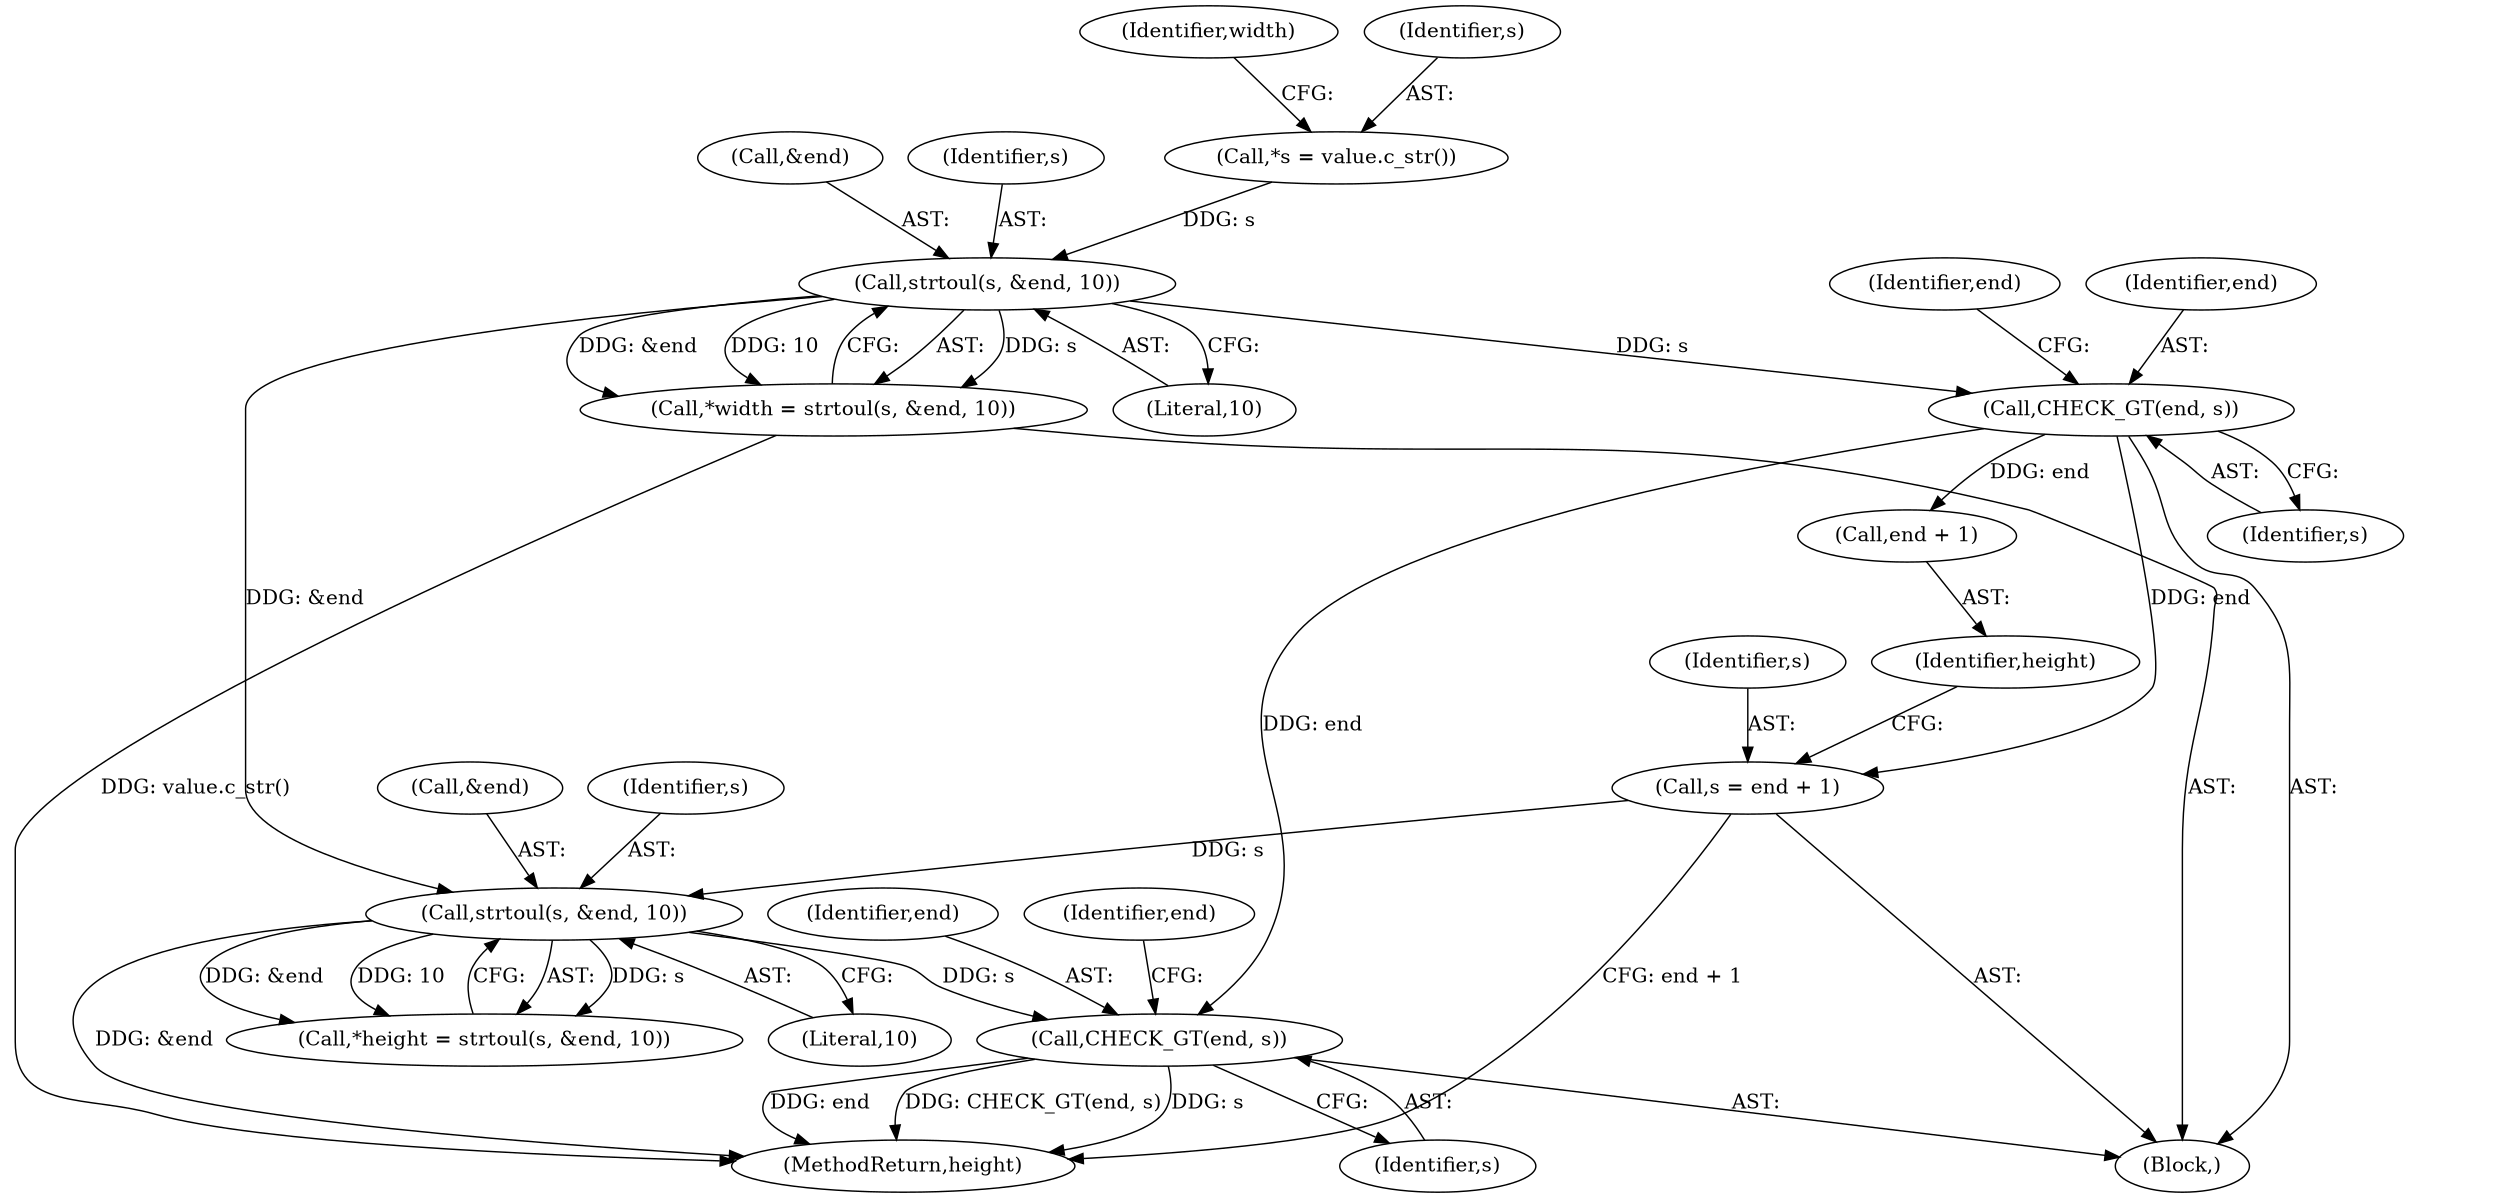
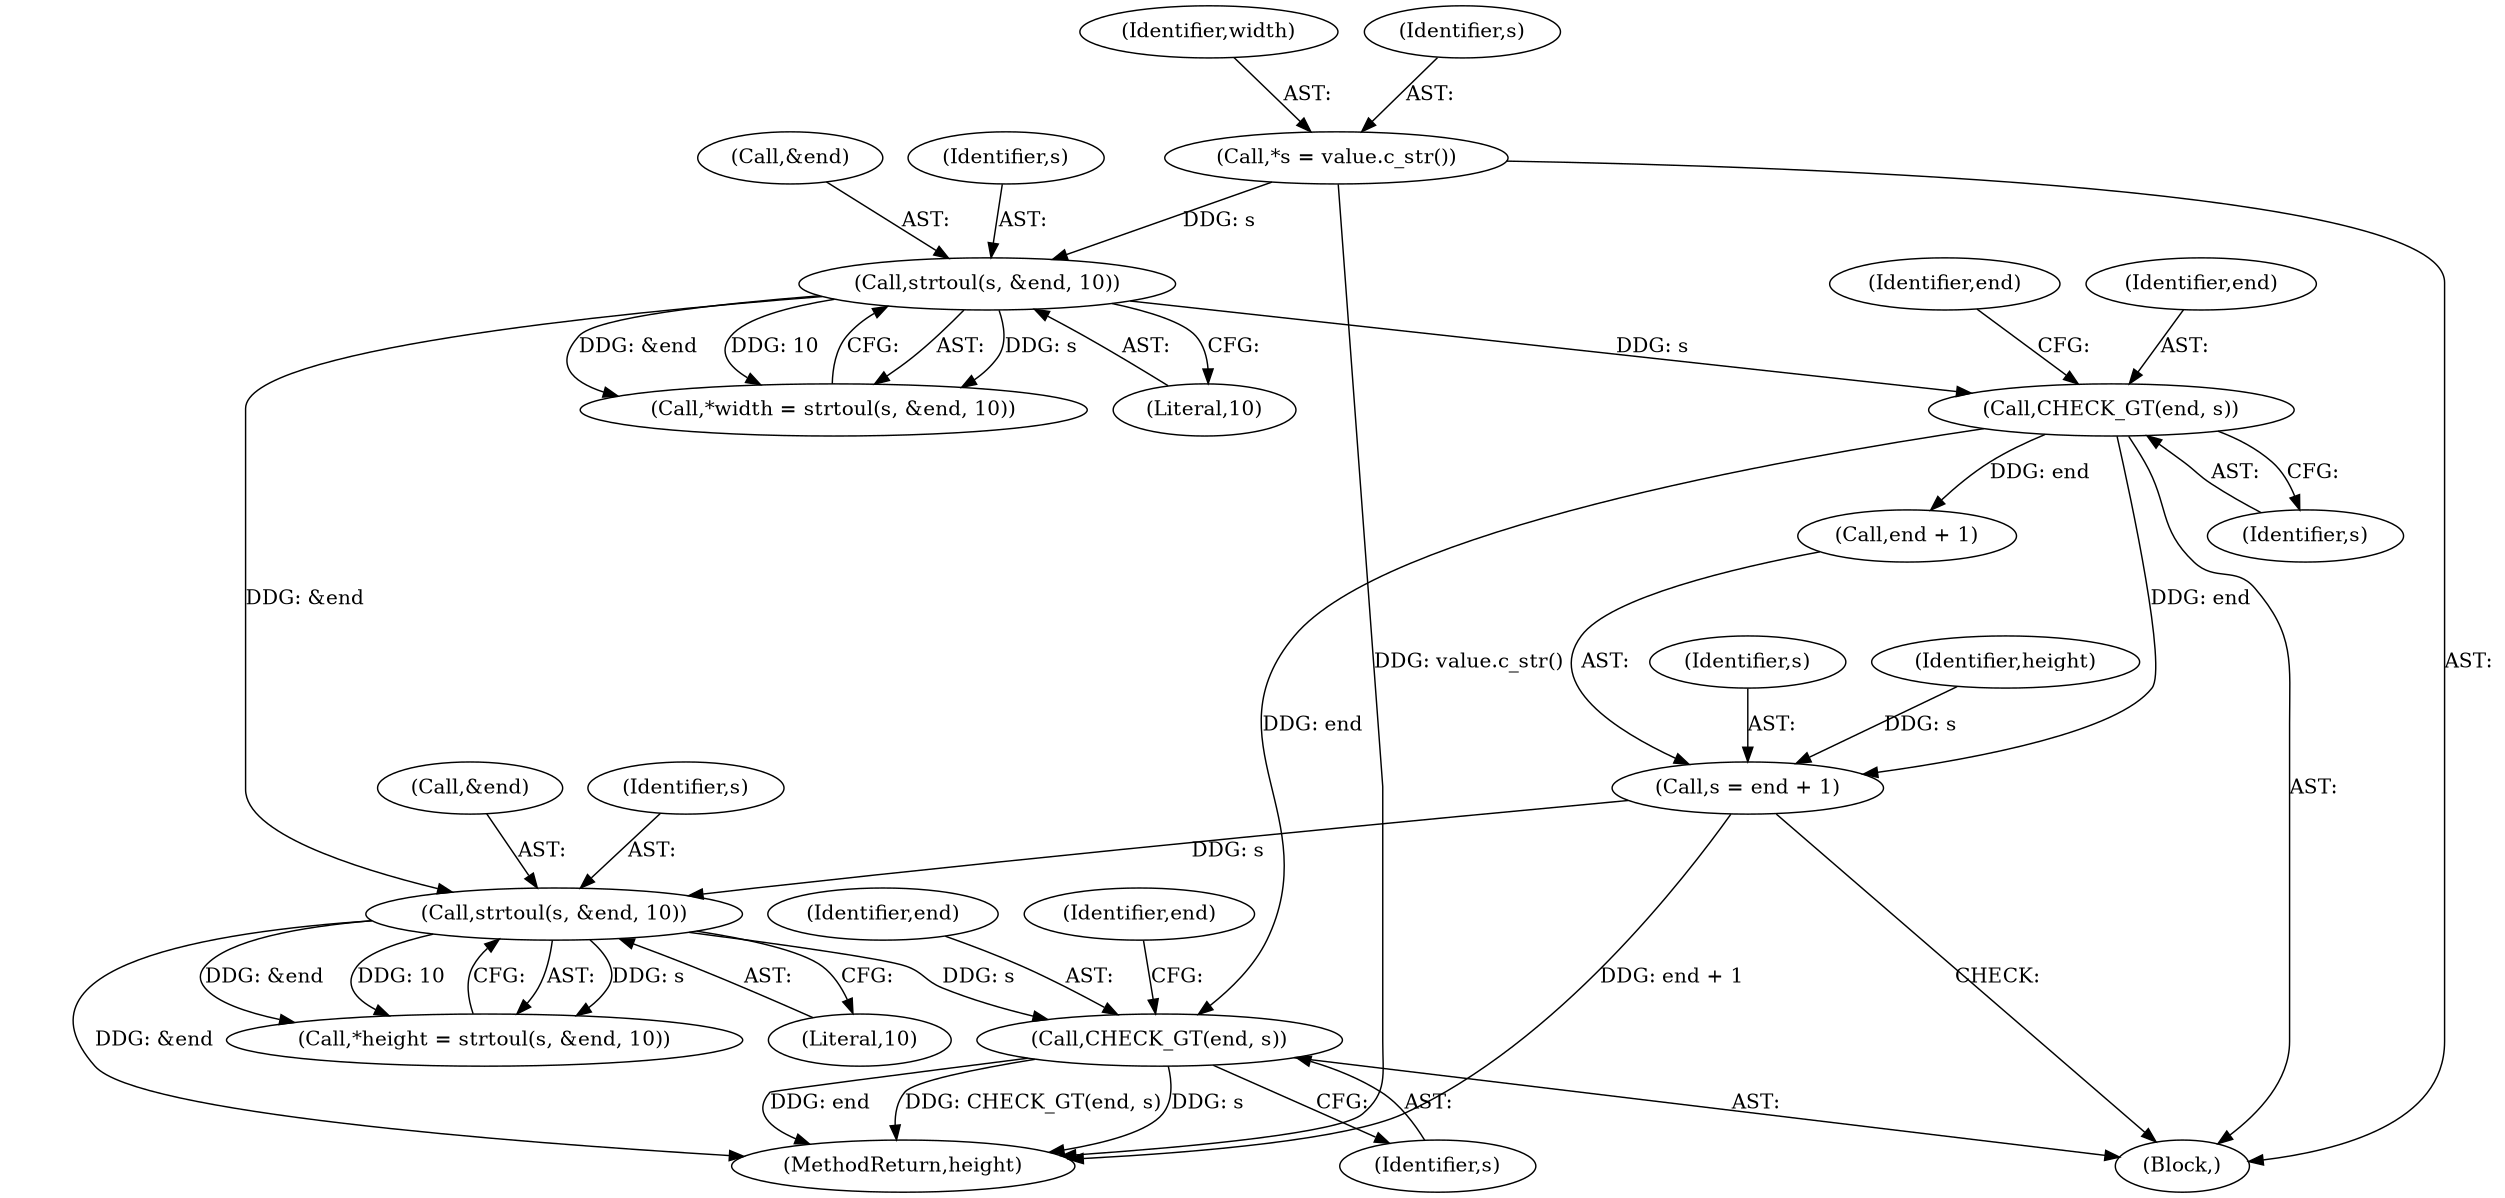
edge "(Identifier,width)" -> "(Call,*s = value.c_str())": label "CFG: " -> "AST: "
edge "(Call,*width = strtoul(s, &end, 10))" -> "(Block,)": now "(Call,*s = value.c_str())" -> "(Block,)"
edge "(Call,end + 1)" -> "(Identifier,height)": now "(Call,end + 1)" -> "(Call,s = end + 1)"
edge "(Identifier,height)" -> "(Call,s = end + 1)": label "CFG: " -> "DDG: s"
edge "(Call,*width = strtoul(s, &end, 10))" -> "(MethodReturn,height)": now "(Call,*s = value.c_str())" -> "(MethodReturn,height)"
edge "(Call,s = end + 1)" -> "(MethodReturn,height)": label "CFG: end + 1" -> "DDG: end + 1"
edge "(Call,s = end + 1)" -> "(Block,)": label "AST: " -> "CHECK: "
